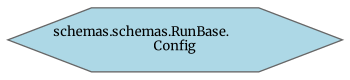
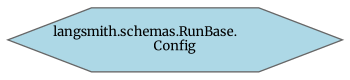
node "schemas.schemas.RunBase. Config": label "schemas.schemas.RunBase. Config" -> "langsmith.schemas.RunBase. Config"
